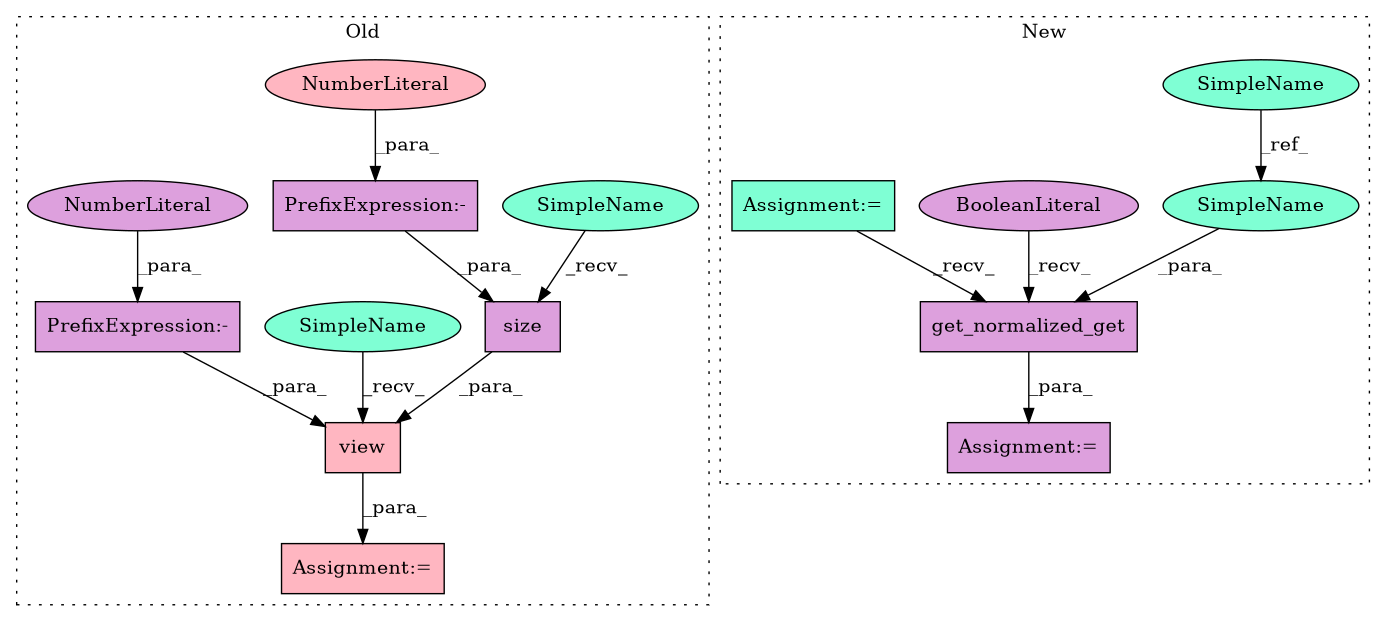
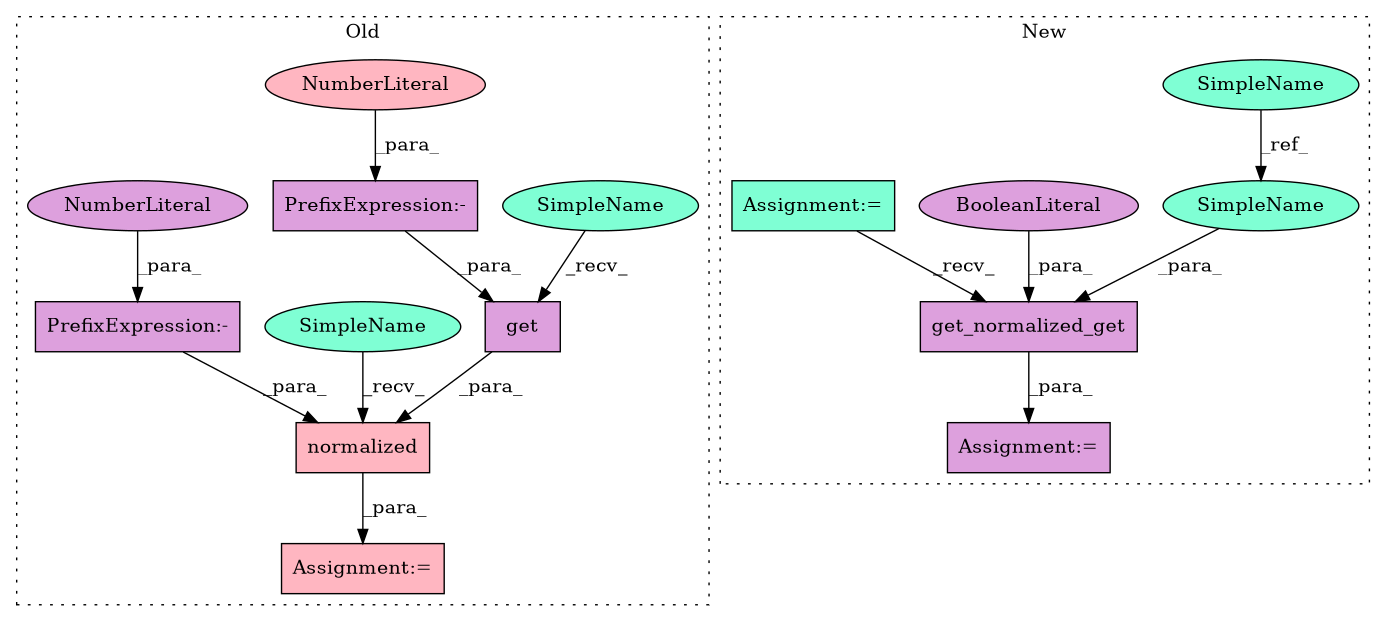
edge "BooleanLiteral" -> "get_normalized_get": label "_recv_" -> "_para_"
node "size": label "size" -> "get"
node "view": label "view" -> "normalized"
